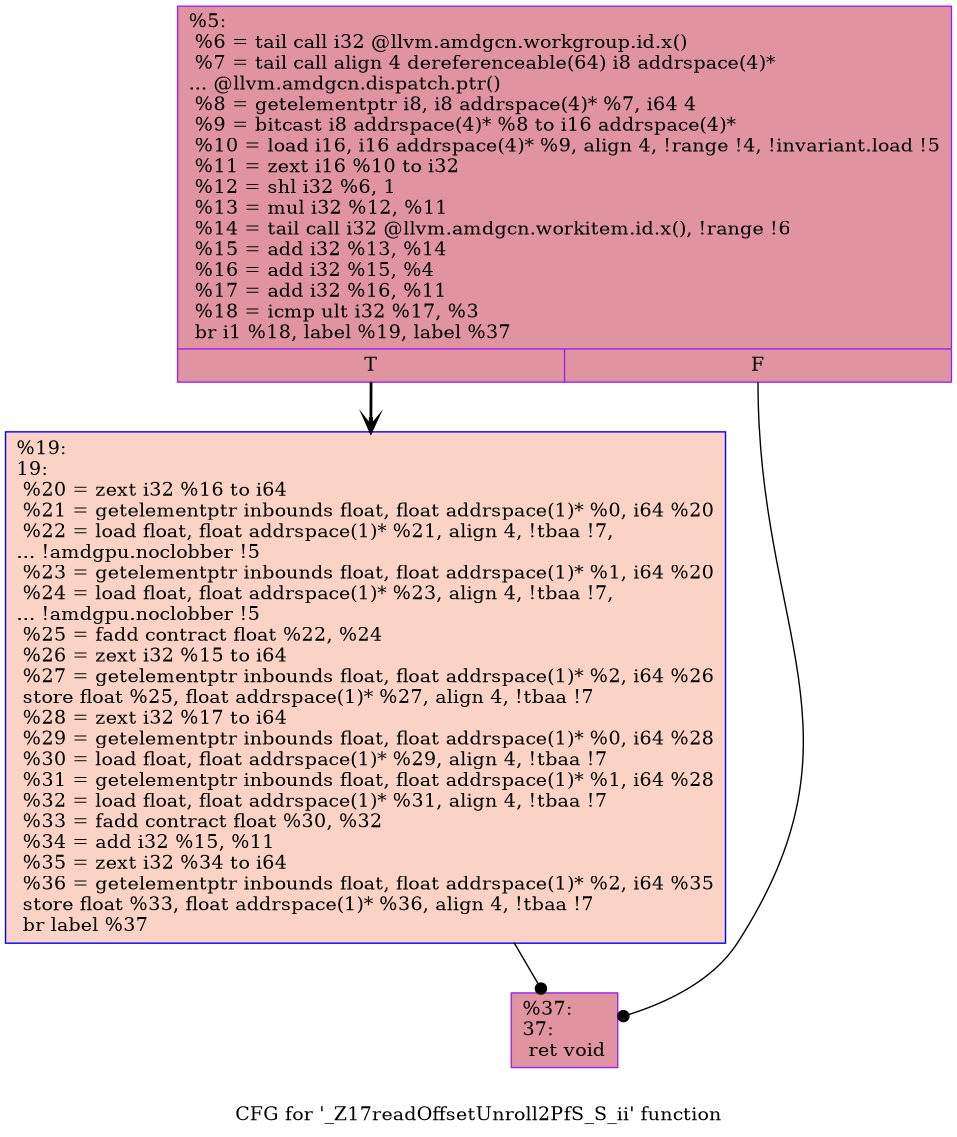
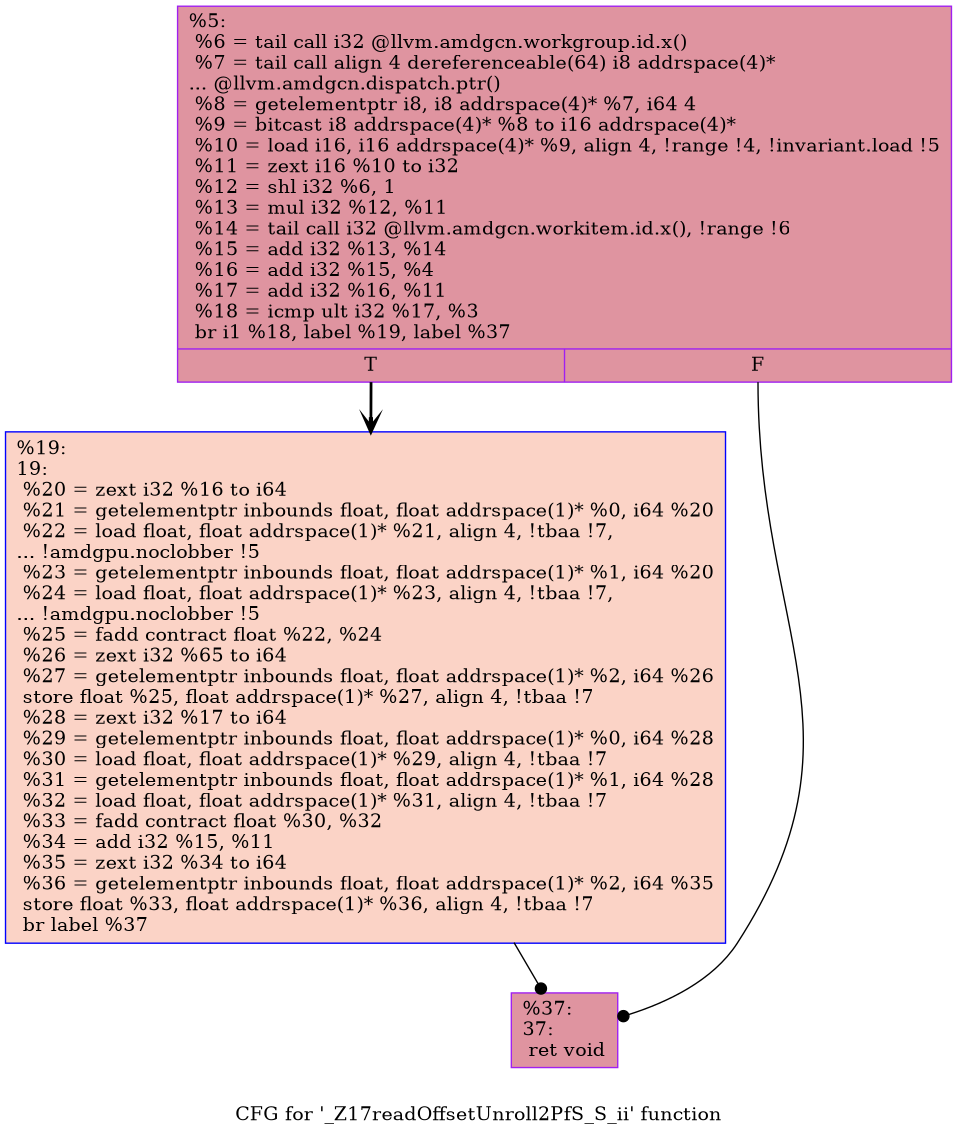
node "%19:": text "%26 = zext i32 %15 to i64" -> "%26 = zext i32 %65 to i64"
